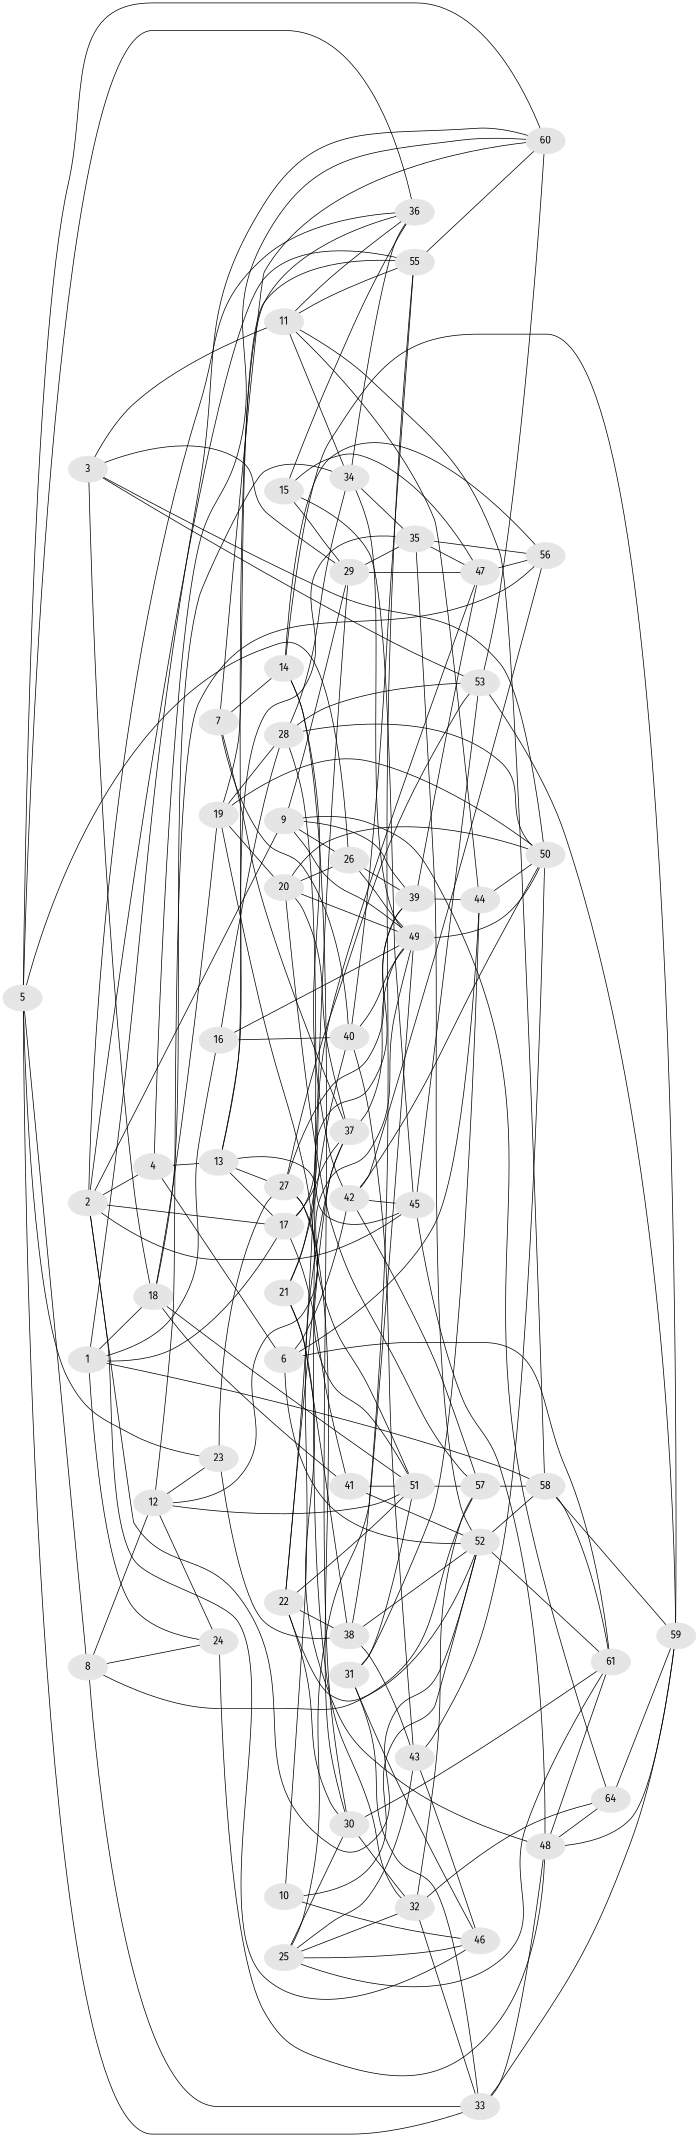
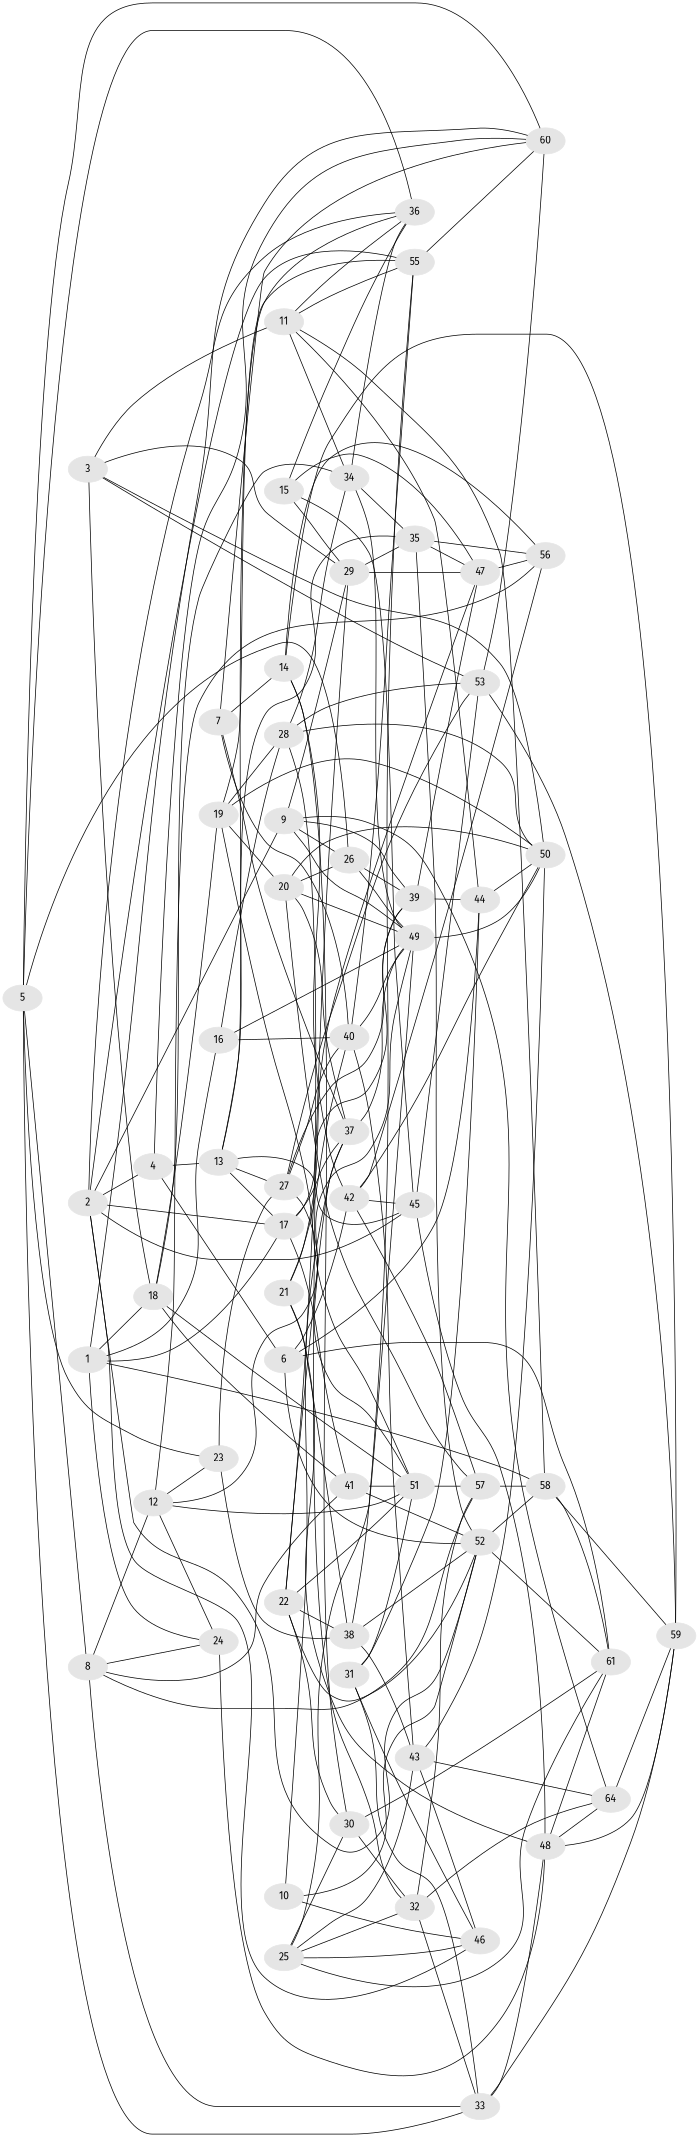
edge "27" -- "30": now "27" -- "40"
edge "41" -- "8": added
edge "43" -- "64": added
